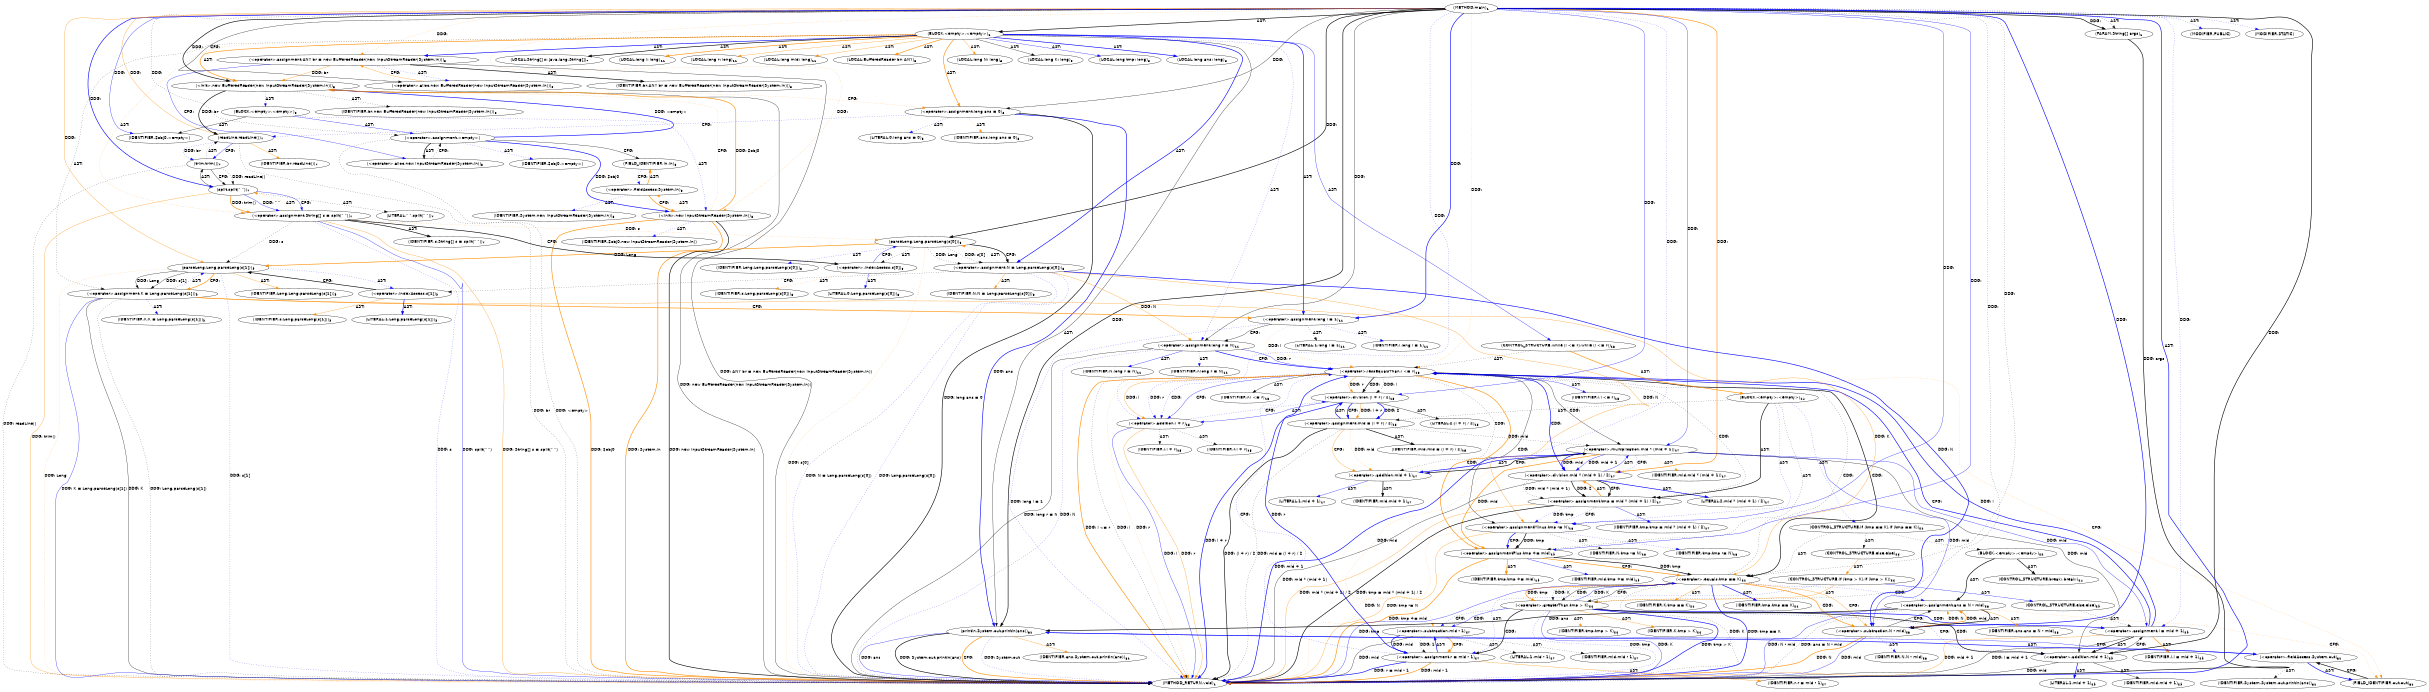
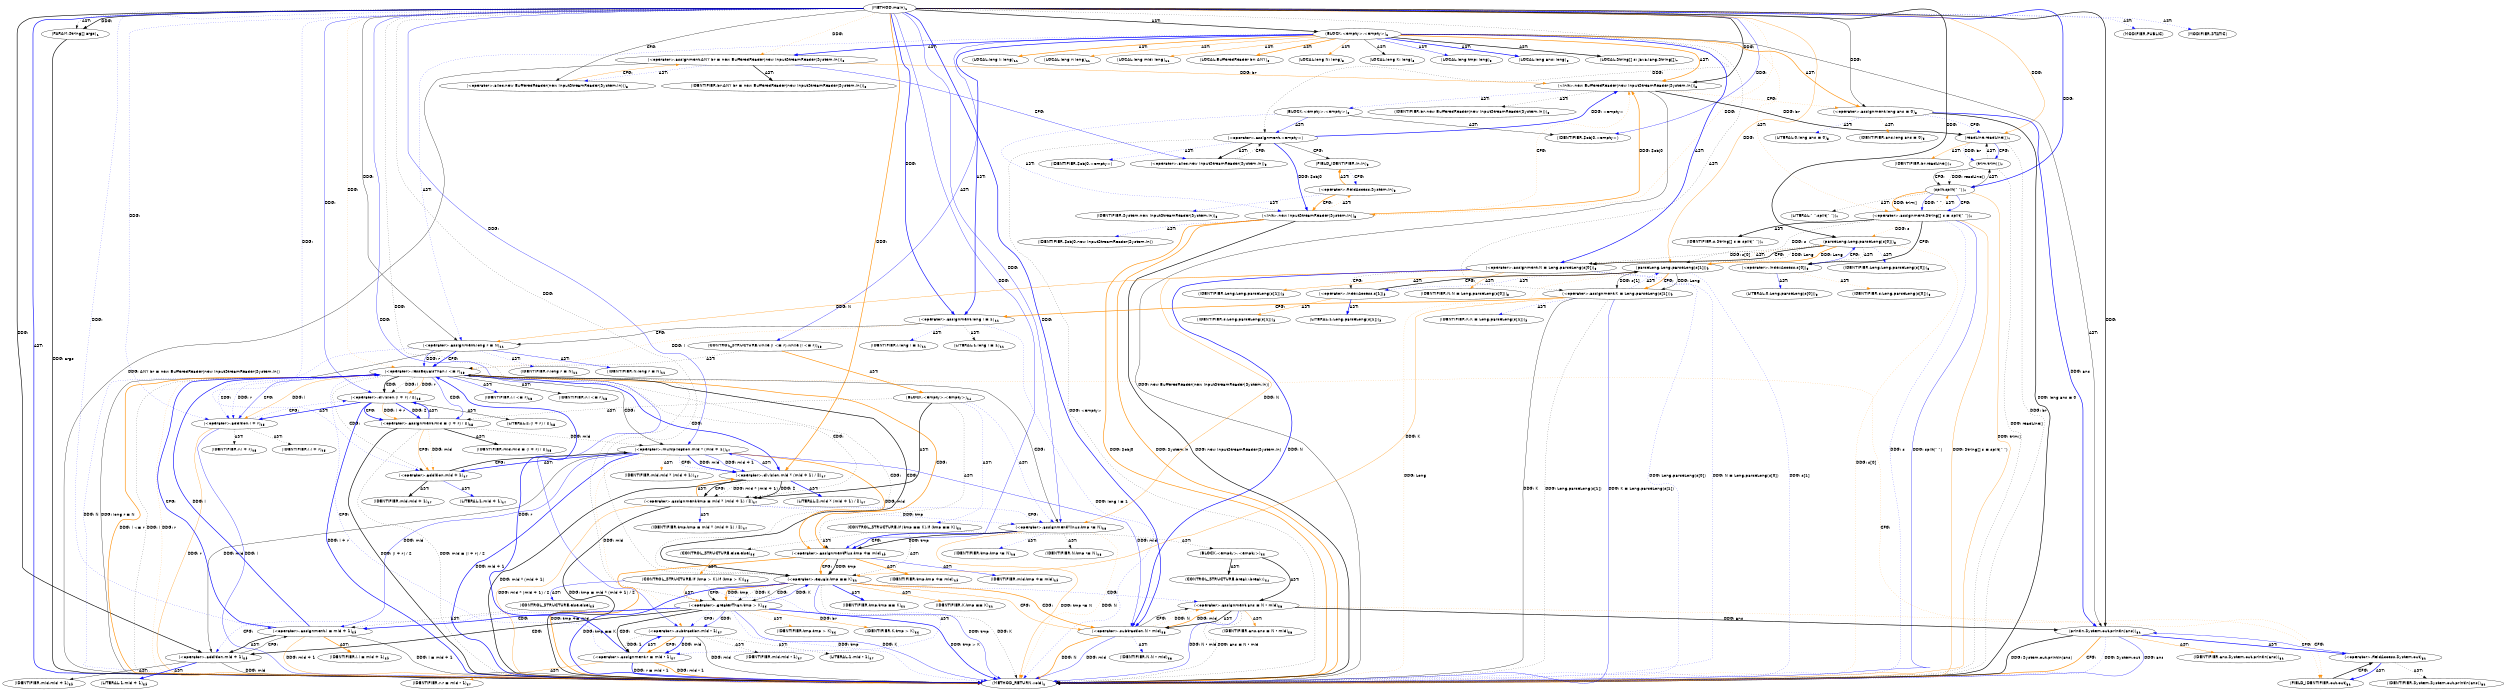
edge "(METHOD,main)" -> "(<operator>.subtraction,mid - 1)": added, label "DDG:"
edge "(<operator>.lessEqualsThan,l <= r)" -> "(<operator>.assignment,mid = (l + r) / 2)": added, label "CDG:"
edge "(<operator>.division,(l + r) / 2)" -> "(<operator>.addition,l + r)": style solid -> bold
edge "(<operator>.division,mid * (mid + 1) / 2)" -> "(METHOD_RETURN,void)": style solid -> bold
edge "(<operator>.greaterThan,tmp > K)" -> "(IDENTIFIER,K,tmp > K)": label "AST: " -> "DDG: br"
